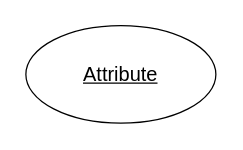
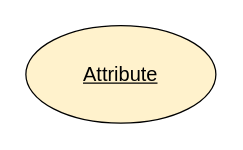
node "Attribute": fillcolor #ffffff -> #fff2cc
